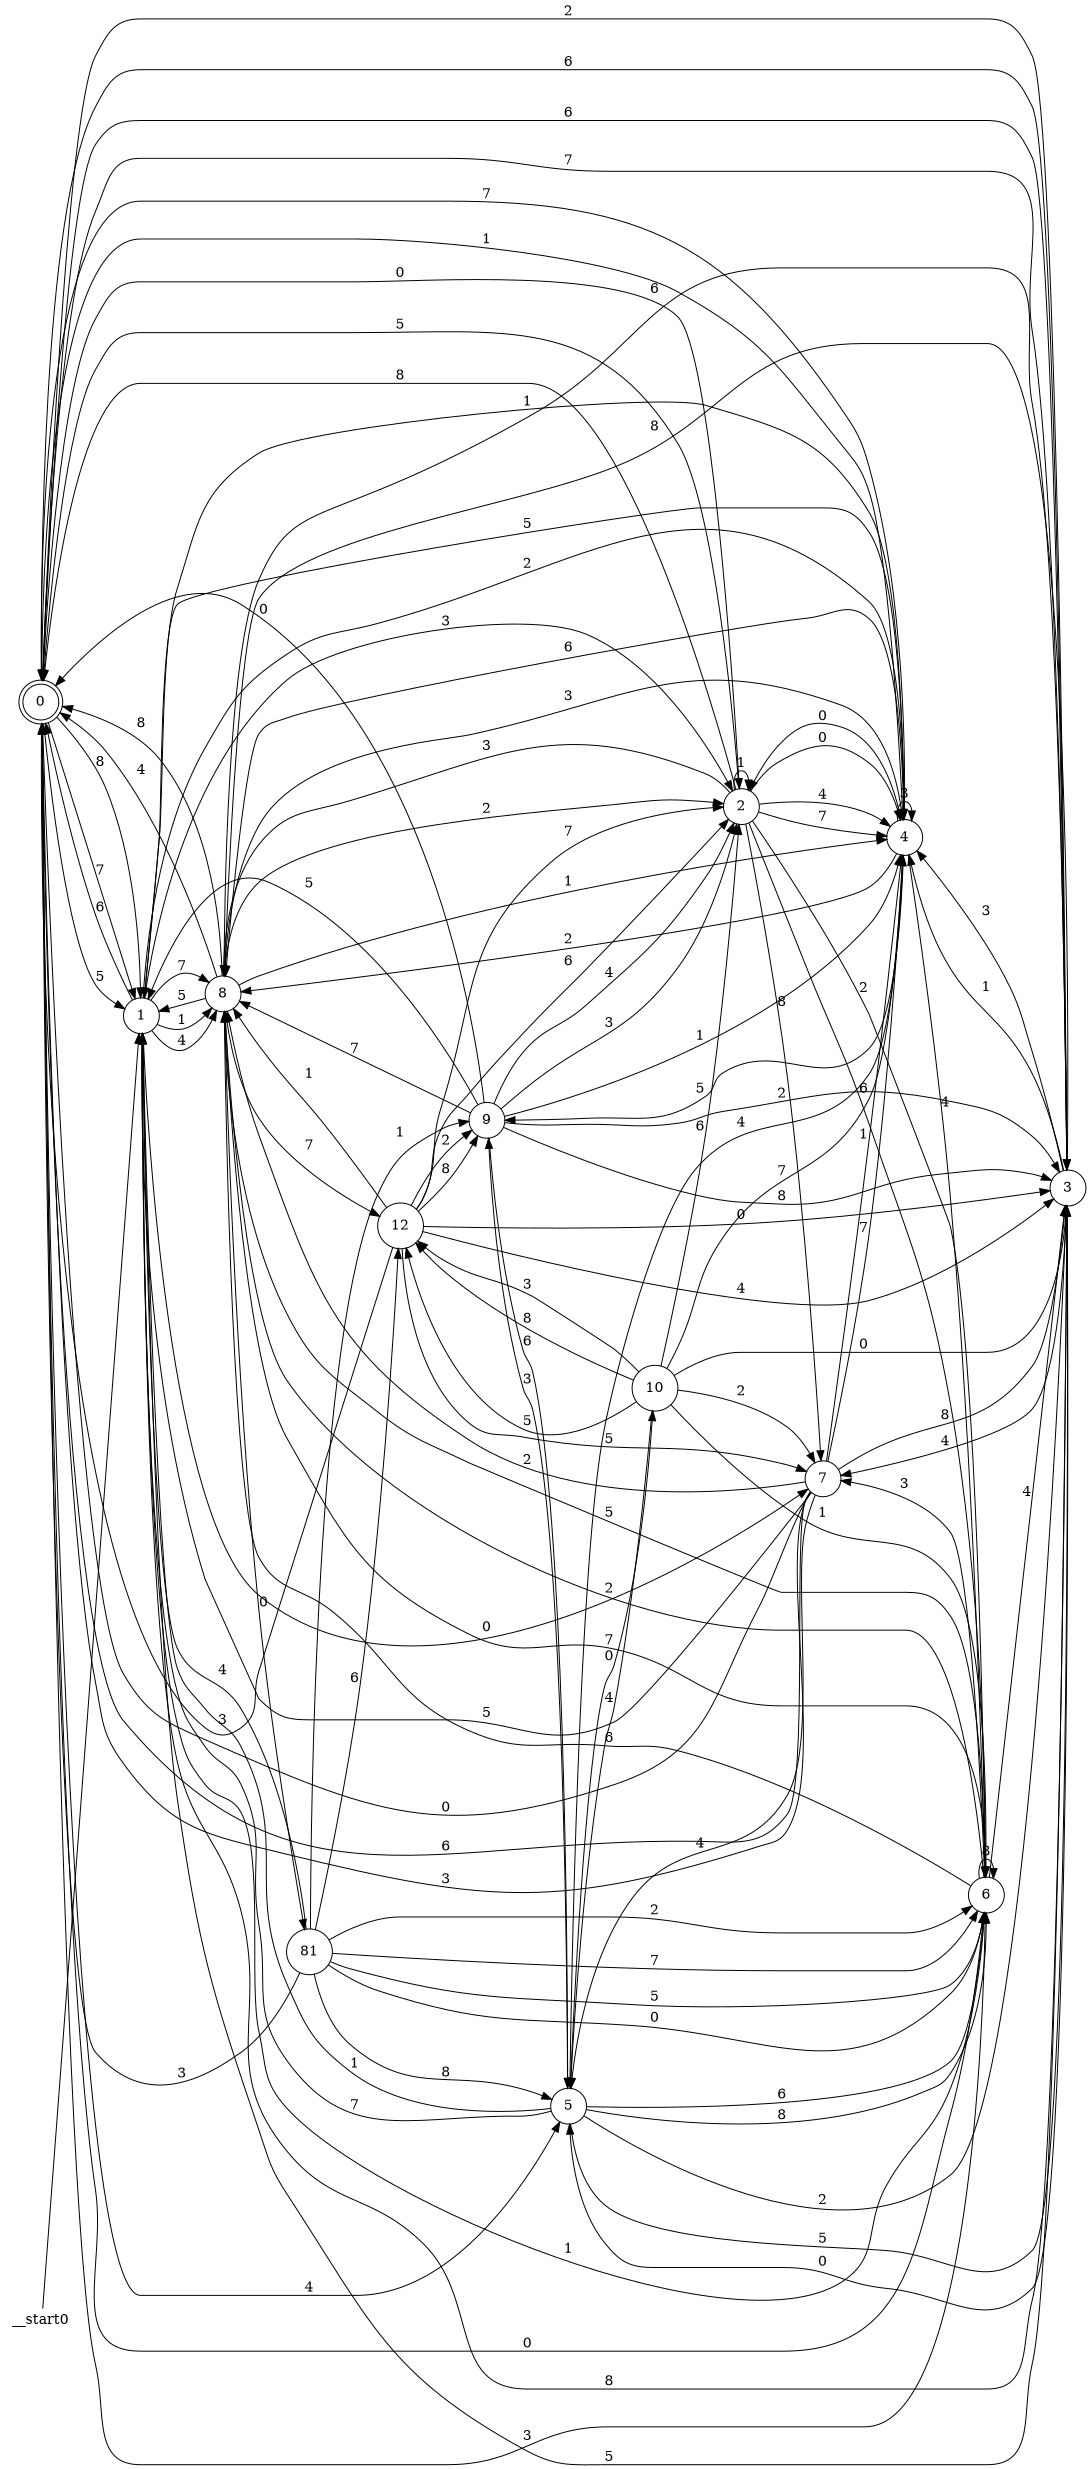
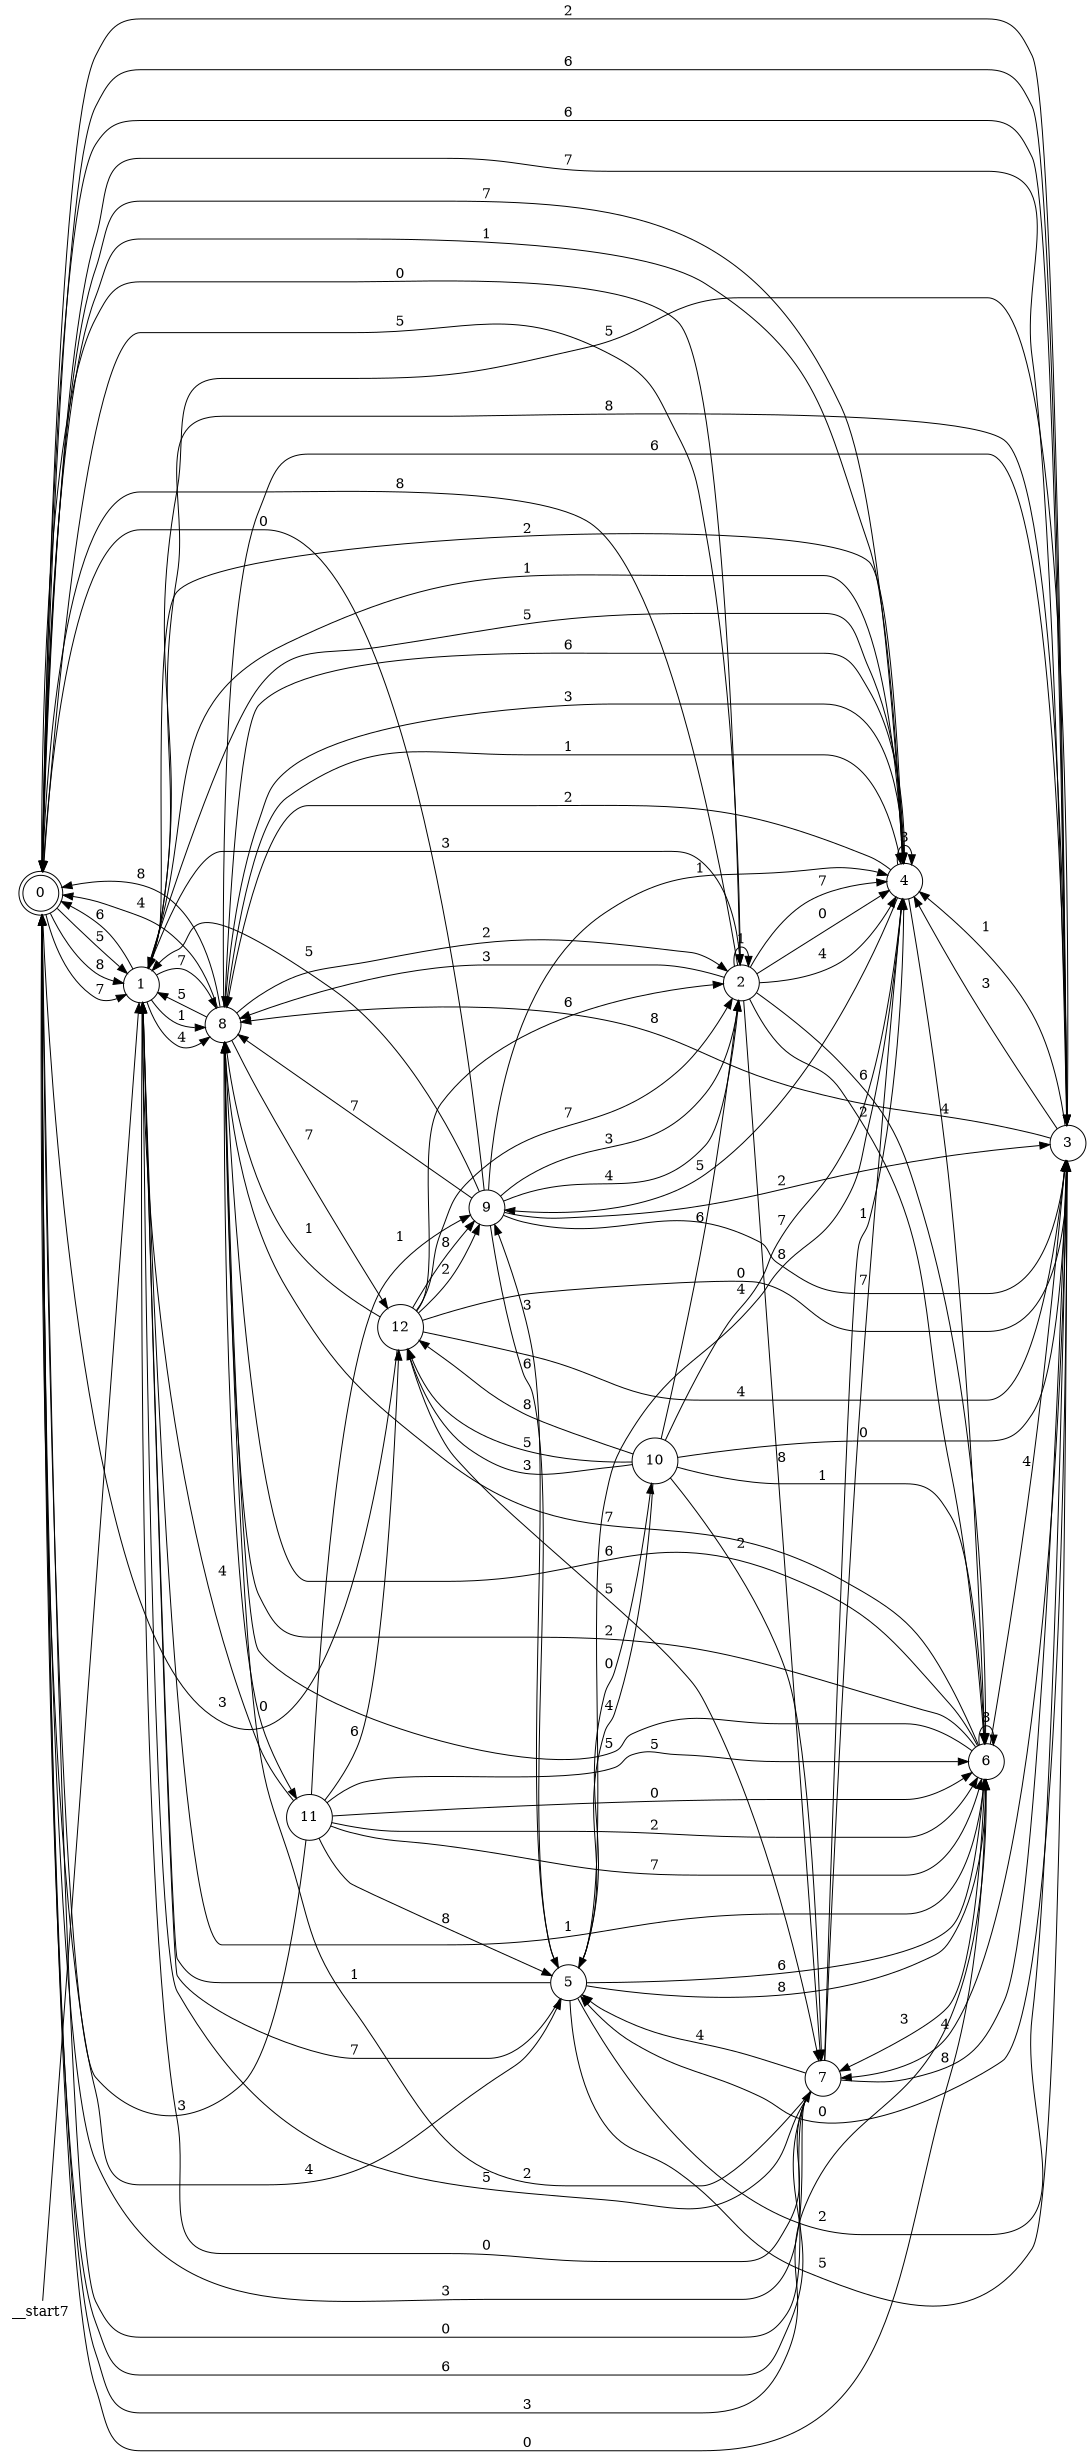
edge "4" -> "2": removed, label "0"
node "81": label "81" -> "11"
node "__start0": label "__start0" -> "__start7"
